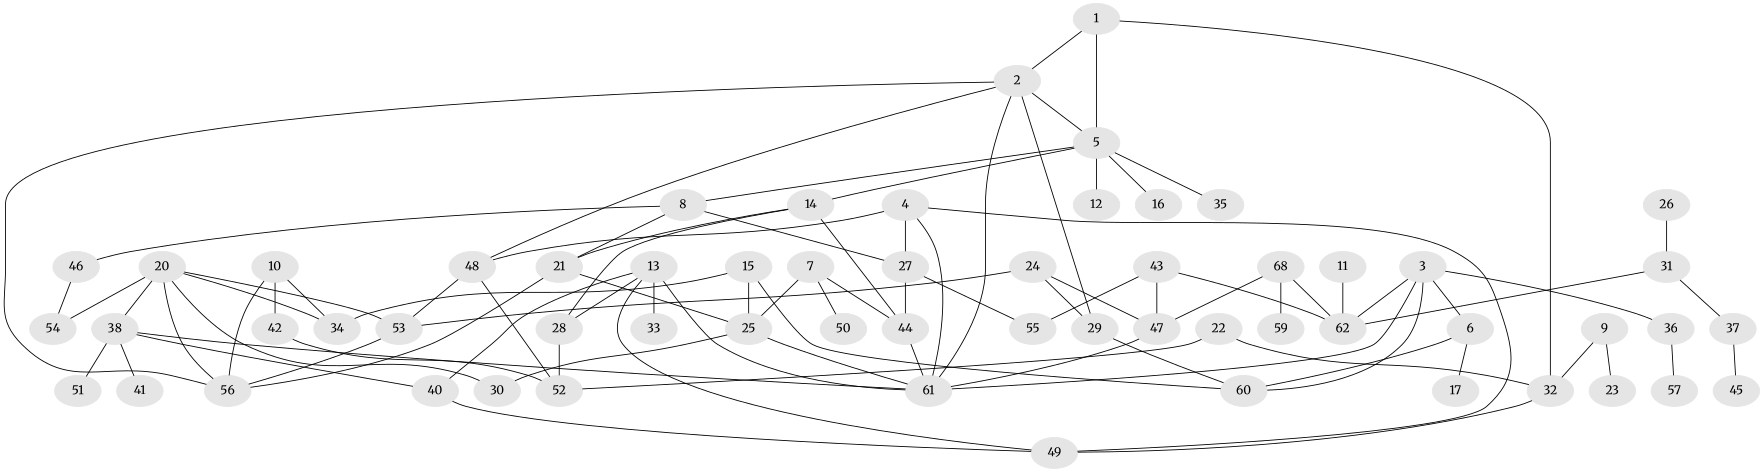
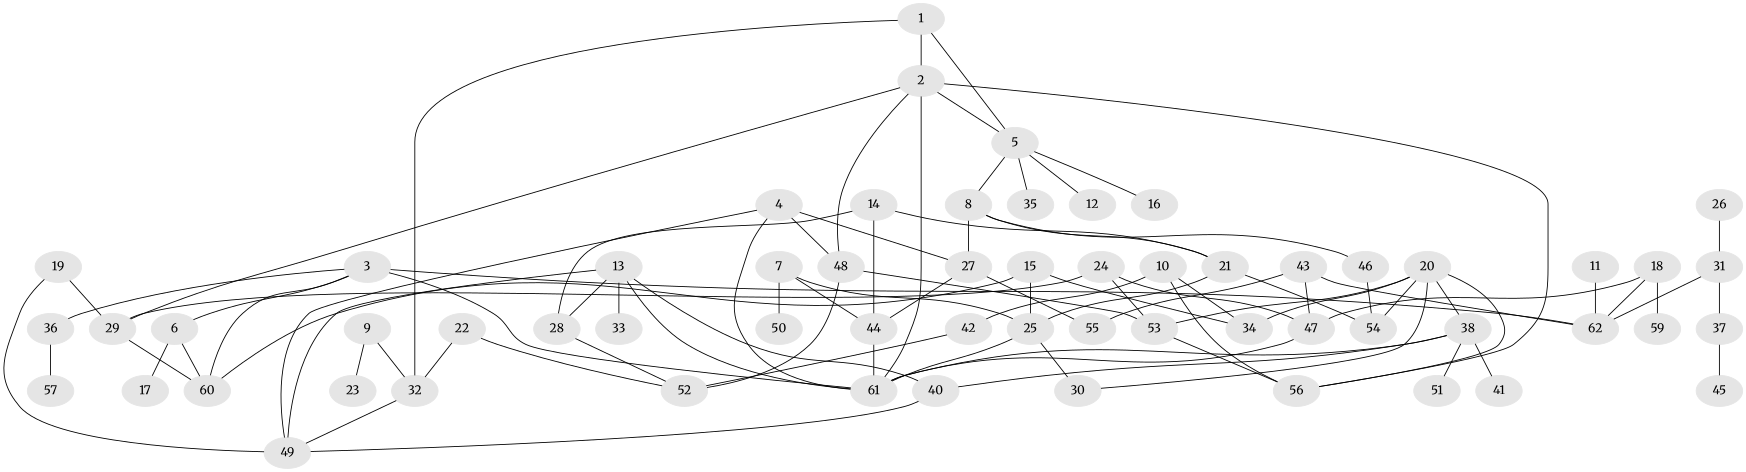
edge "5" -- "14": removed
node "19": added
node "68": label "68" -> "18"
edge "21" -- "56": now "21" -- "54"
